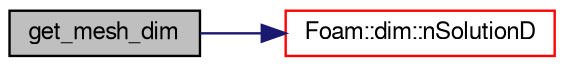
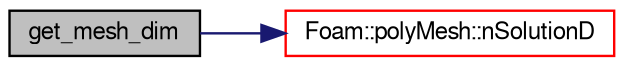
node "Foam::dim::nSolutionD": label "Foam::dim::nSolutionD" -> "Foam::polyMesh::nSolutionD"
